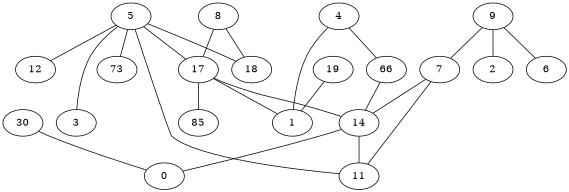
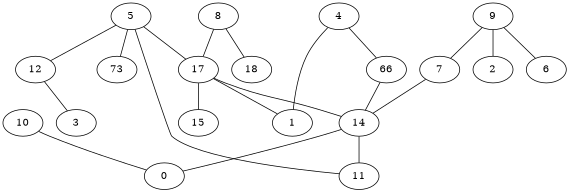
edge "5" -- "18": removed
edge "5" -- "3": now "12" -- "3"
node "19": removed
node "30": label "30" -> "10"
node "85": label "85" -> "15"
edge "7" -- "11": removed
